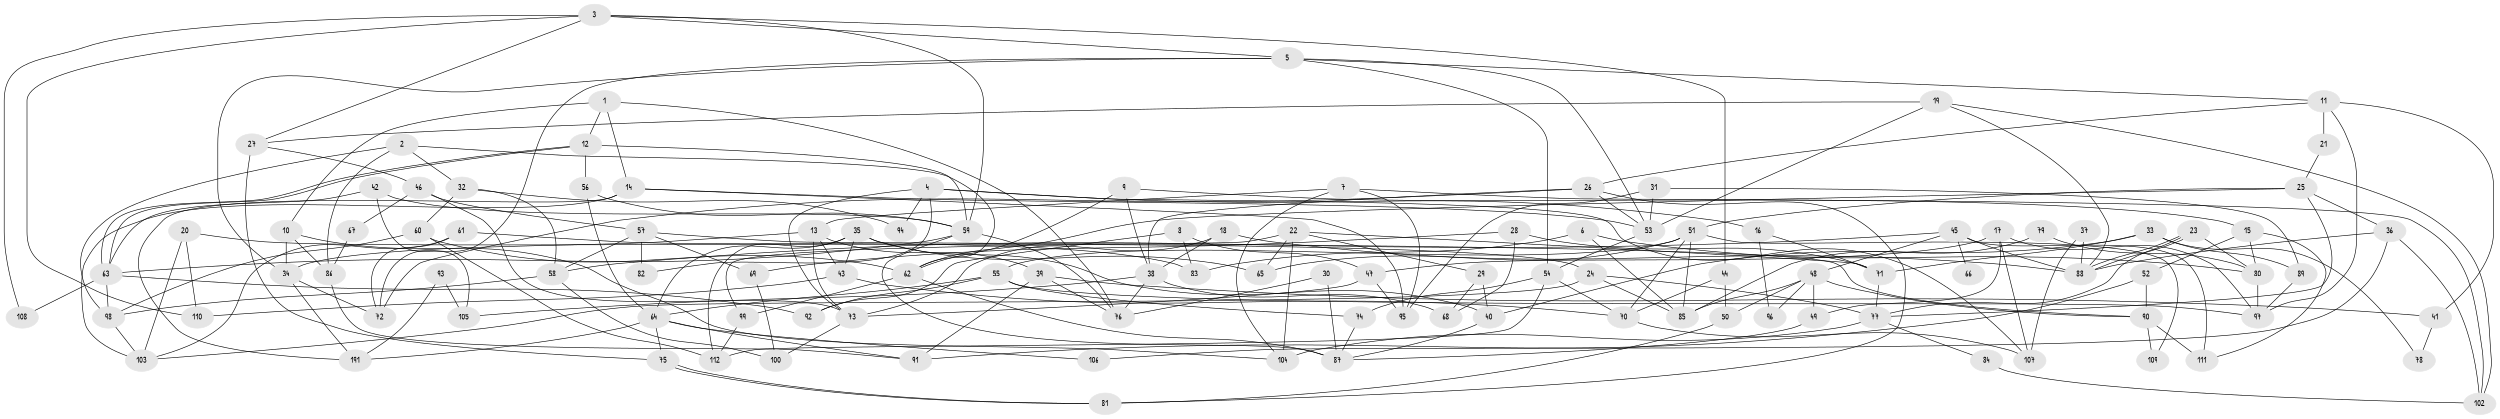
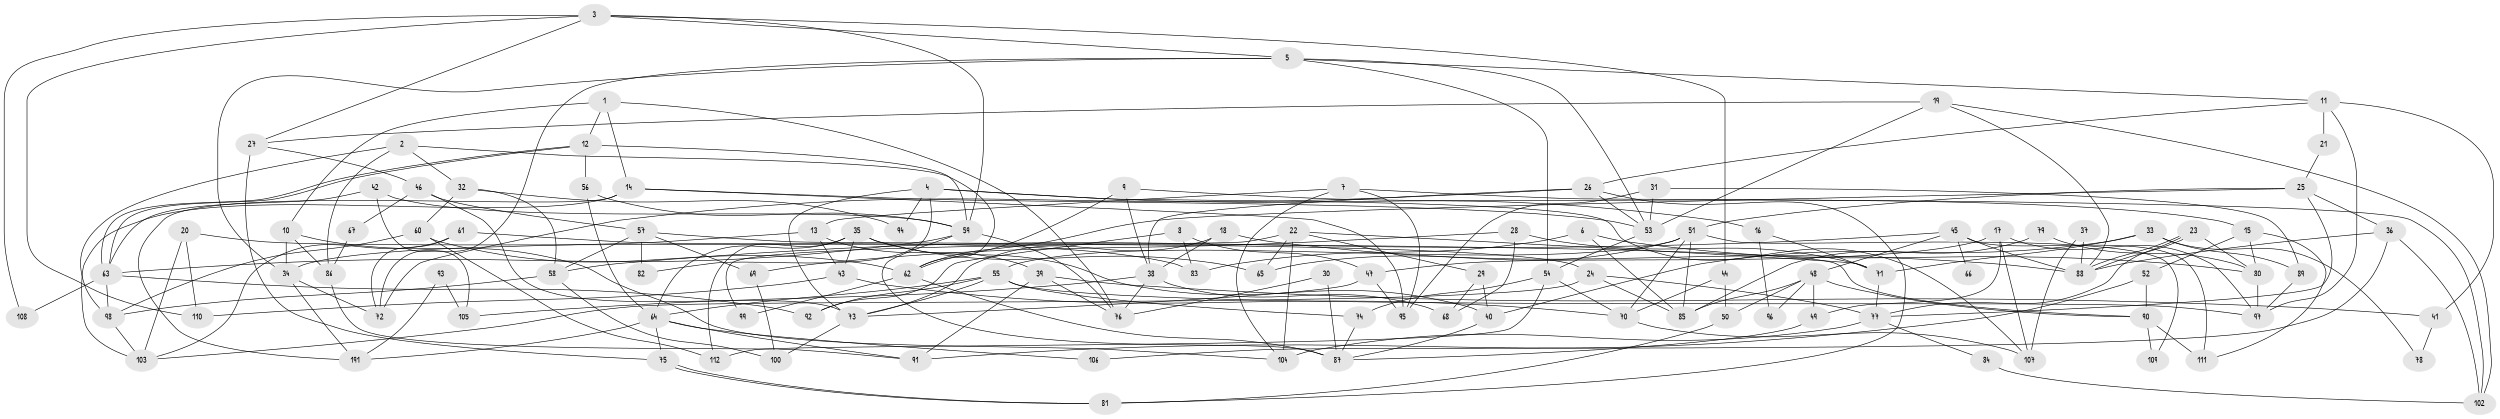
edge "13" -- "73": now "55" -- "73"
edge "99" -- "112": removed
